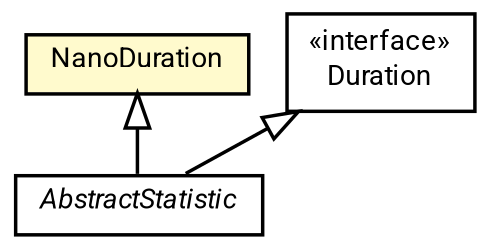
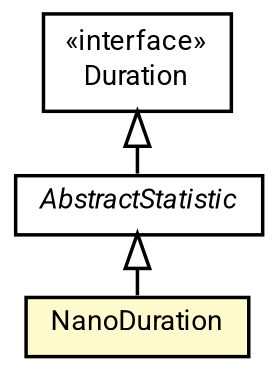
edge "AbstractStatistic" -> "NanoDuration": reversed
